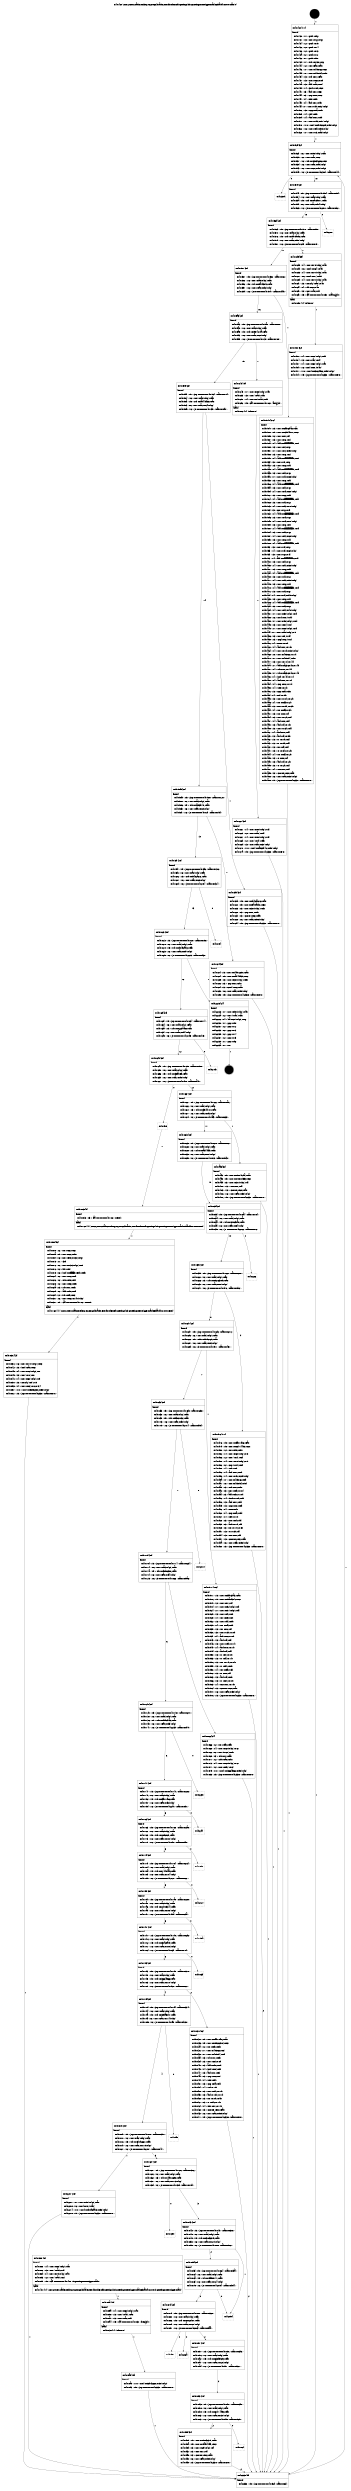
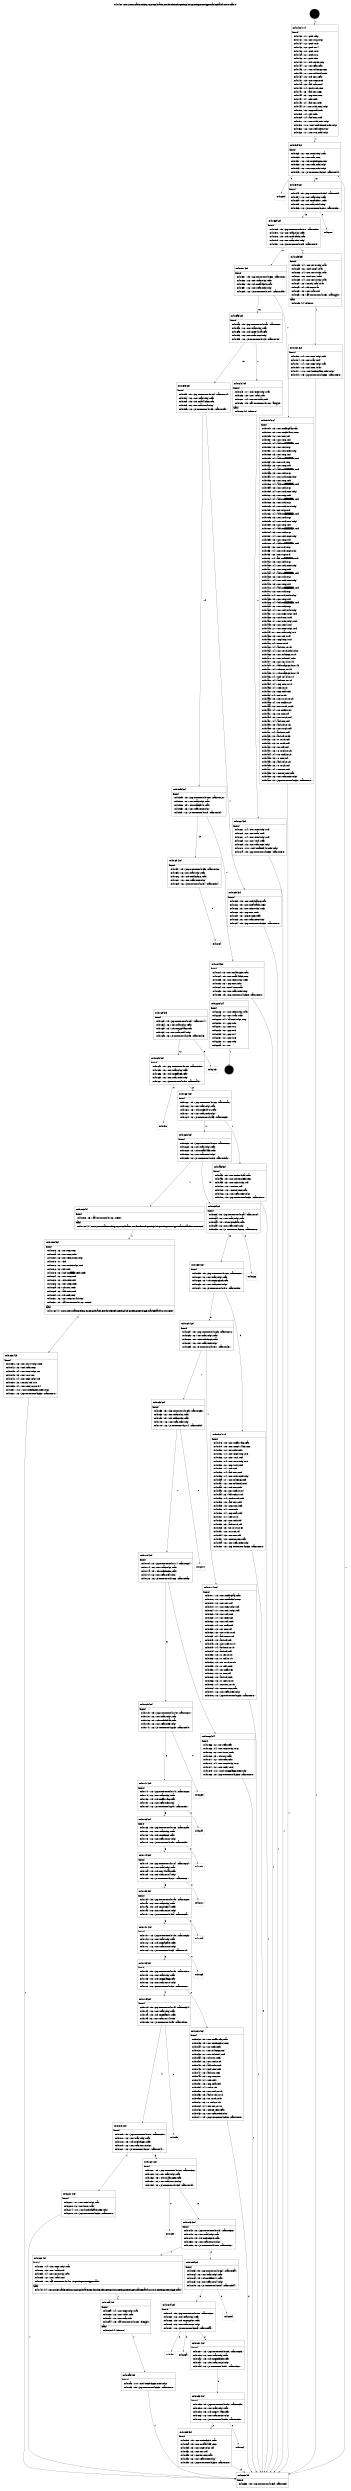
node "0x401613 [28]": removed
edge "0x401f0e" -> "0x401e03 [5]": now "0x401683 [28]" -> "0x401e03 [5]"
edge "0x401843 [28]" -> "0x402094": now "0x401843 [28]" -> "0x401e88 [18]"
